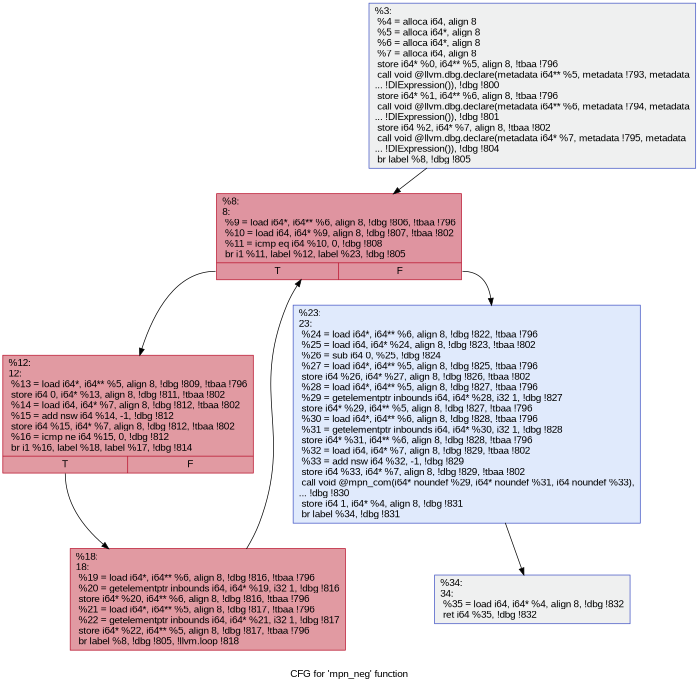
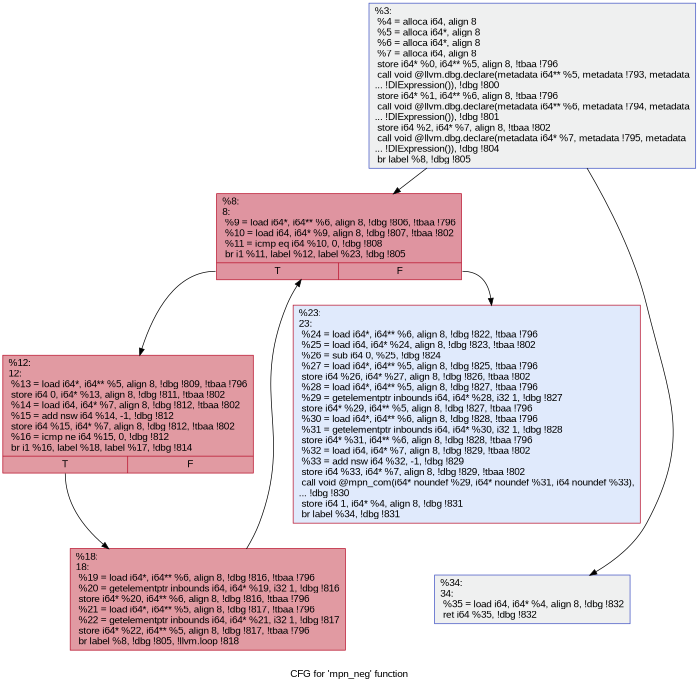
node "%23:": color #3d50c3ff -> #b70d28ff
edge "%23:" -> "%34:": now "%3:" -> "%34:"
